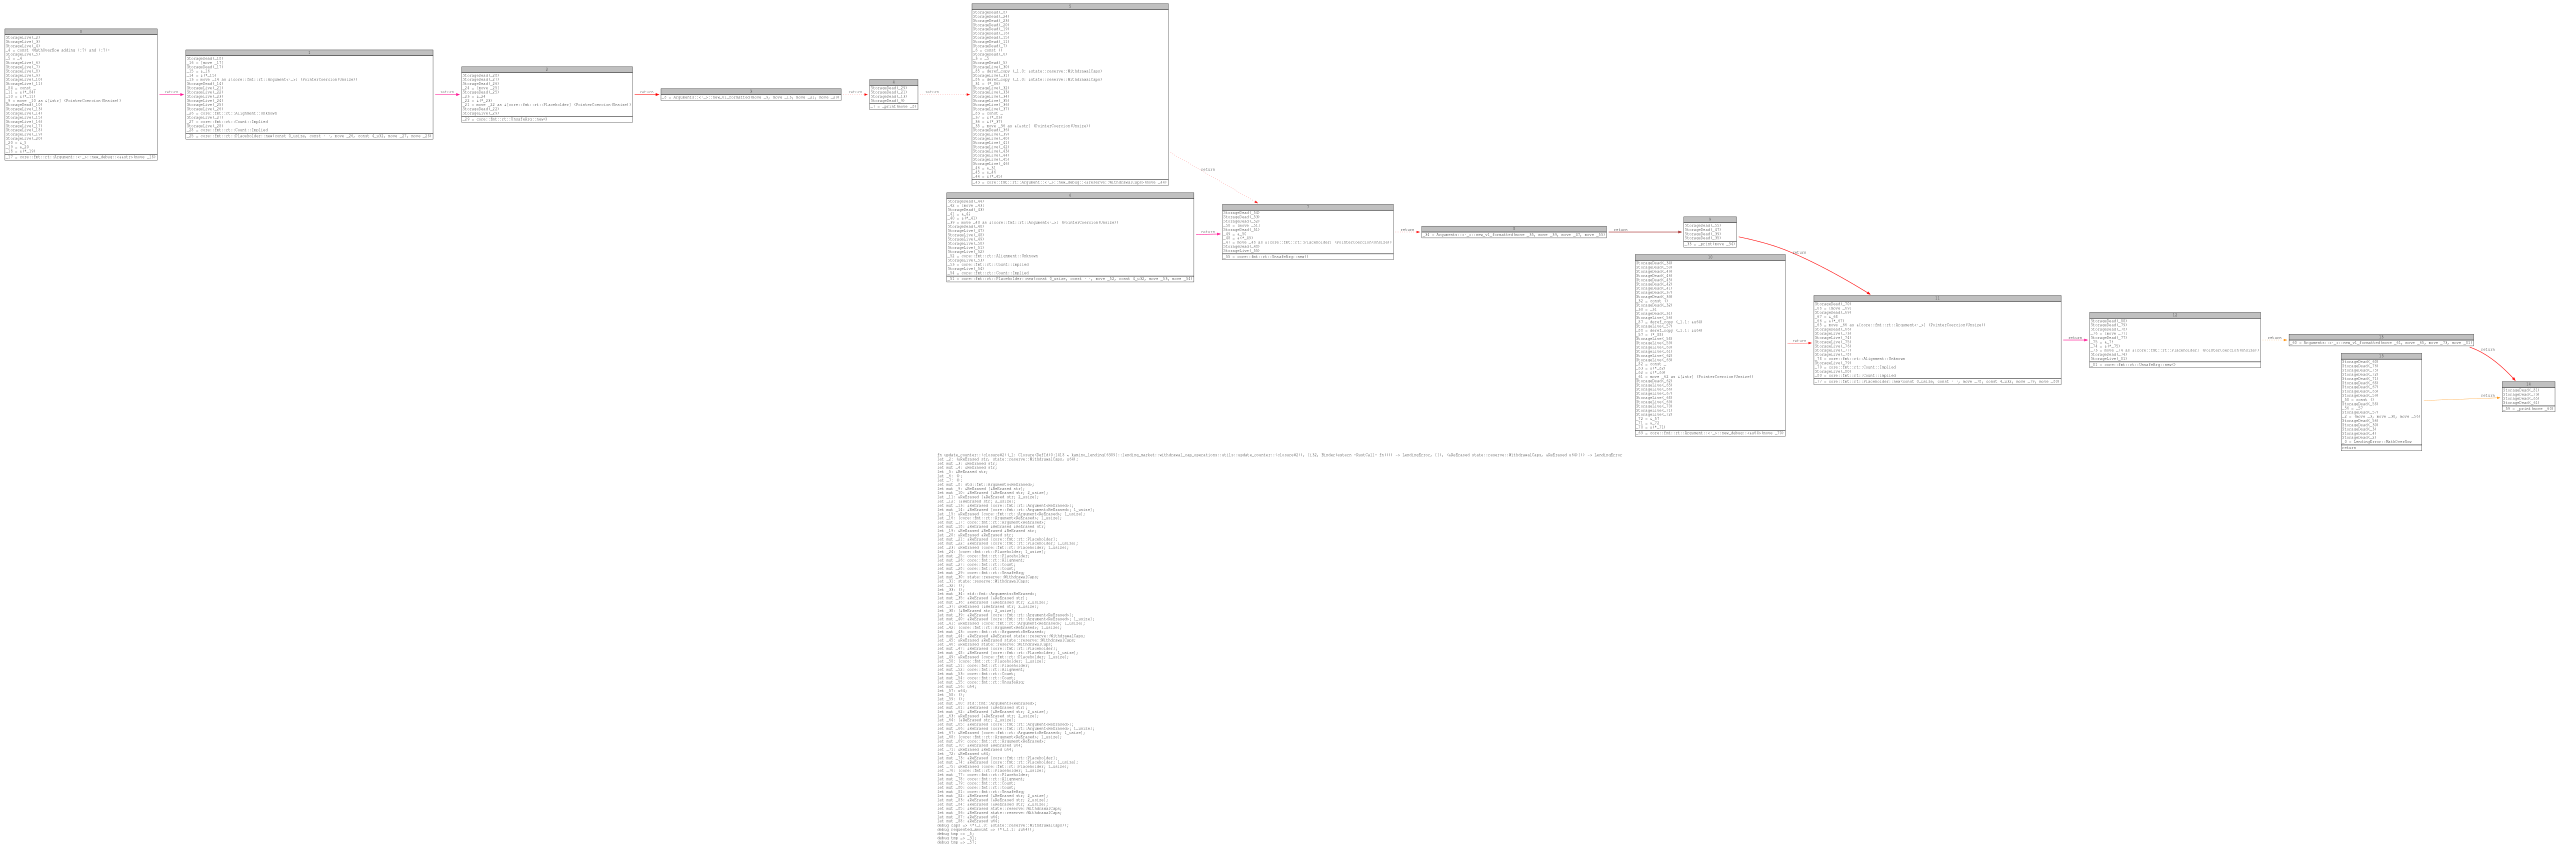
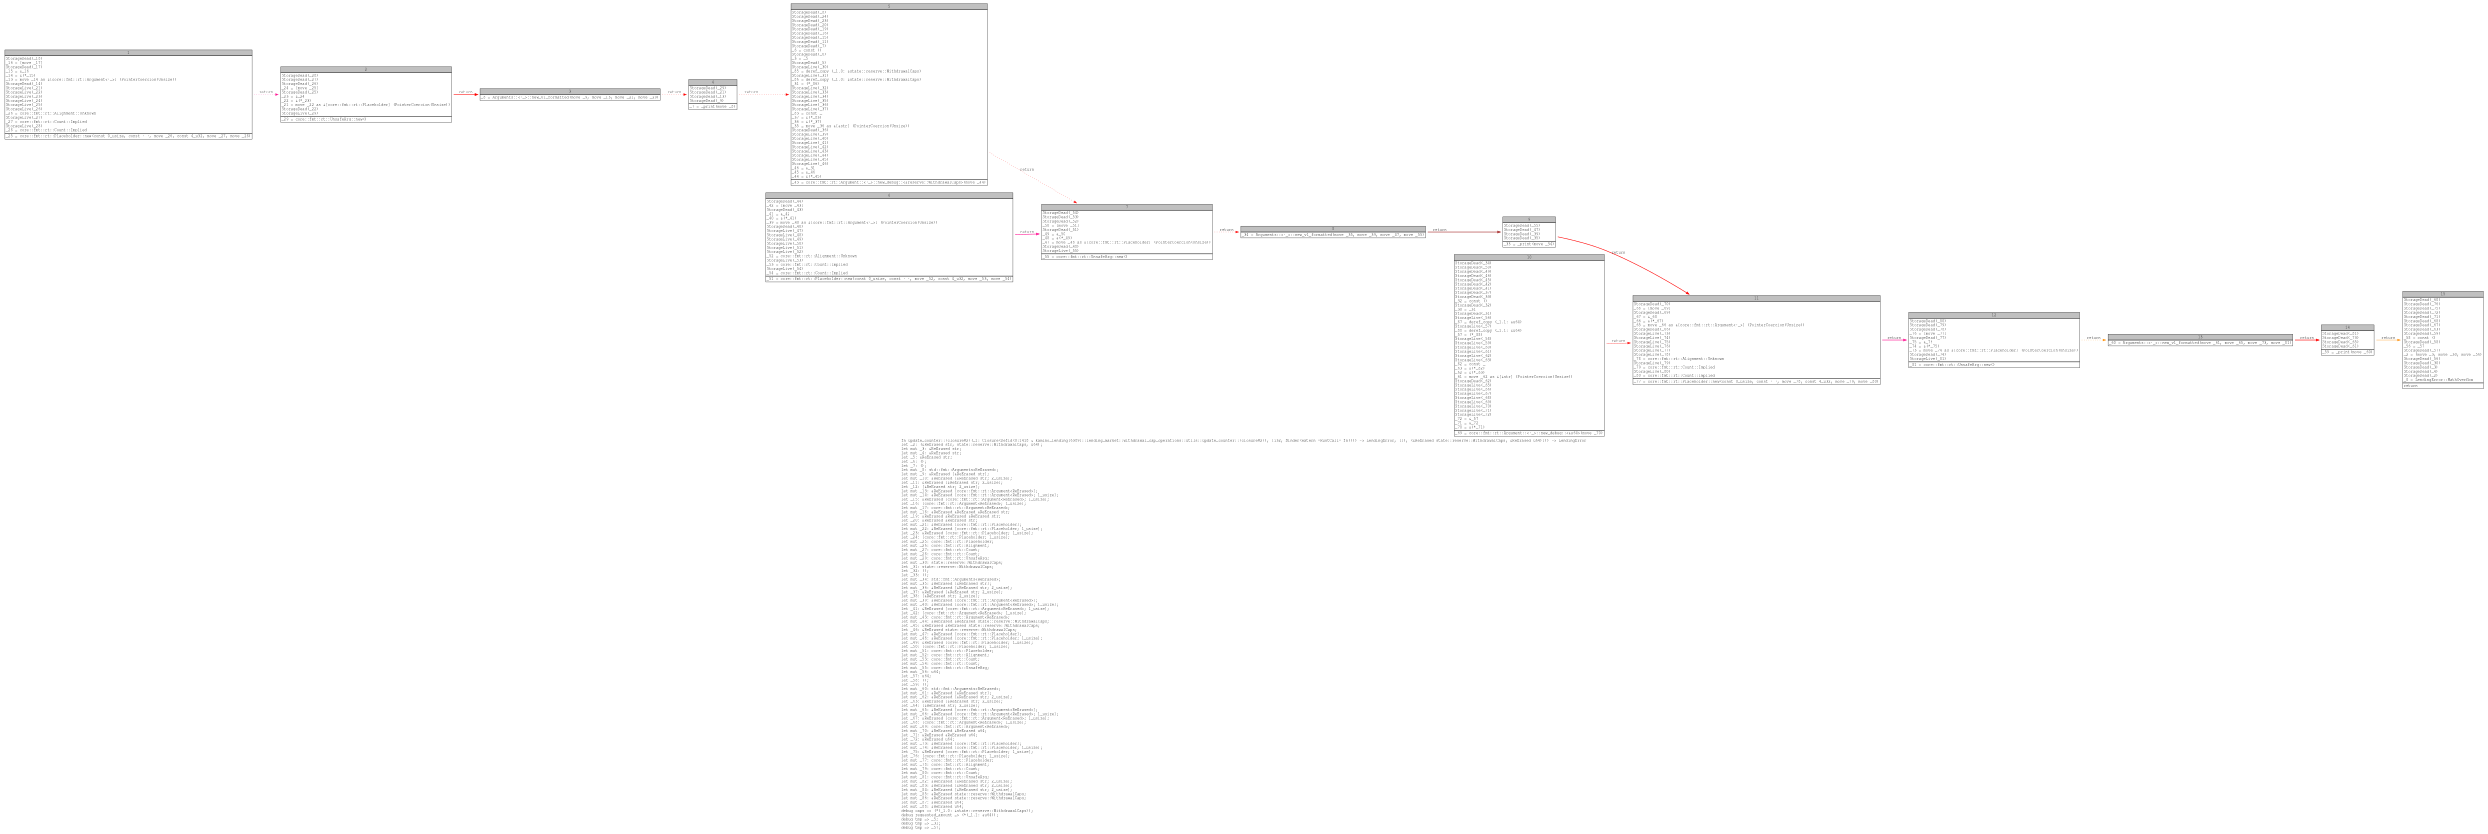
node "0": removed
edge "1" -> "2": style bold -> dotted
edge "15" -> "14": reversed
